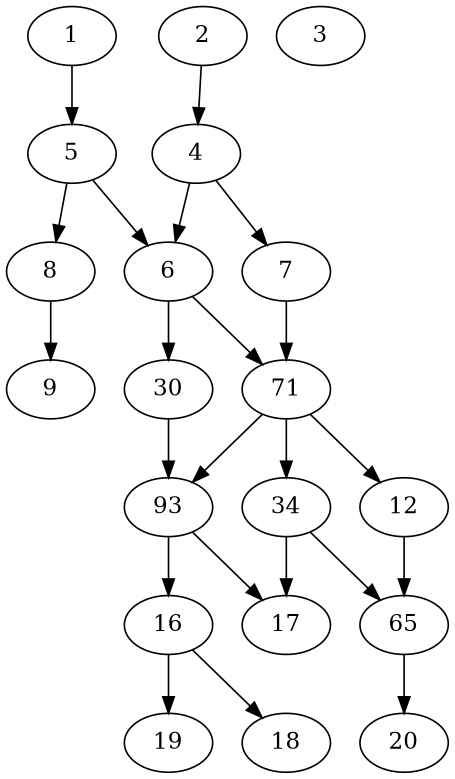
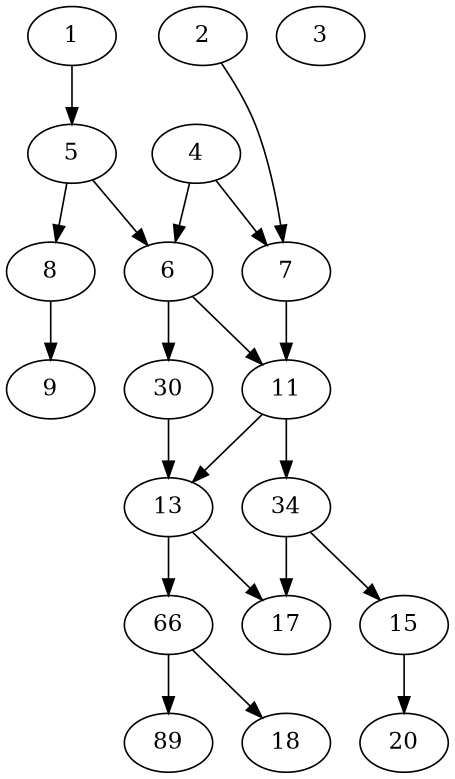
edge "2" -> "4": now "2" -> "7"
node "71": label "71" -> "11"
node "93": label "93" -> "13"
node "12": removed
node "16": label "16" -> "66"
node "65": label "65" -> "15"
node "19": label "19" -> "89"
